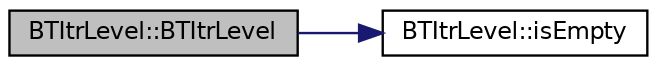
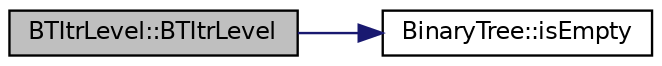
node "BTItrLevel::isEmpty": label "BTItrLevel::isEmpty" -> "BinaryTree::isEmpty"
